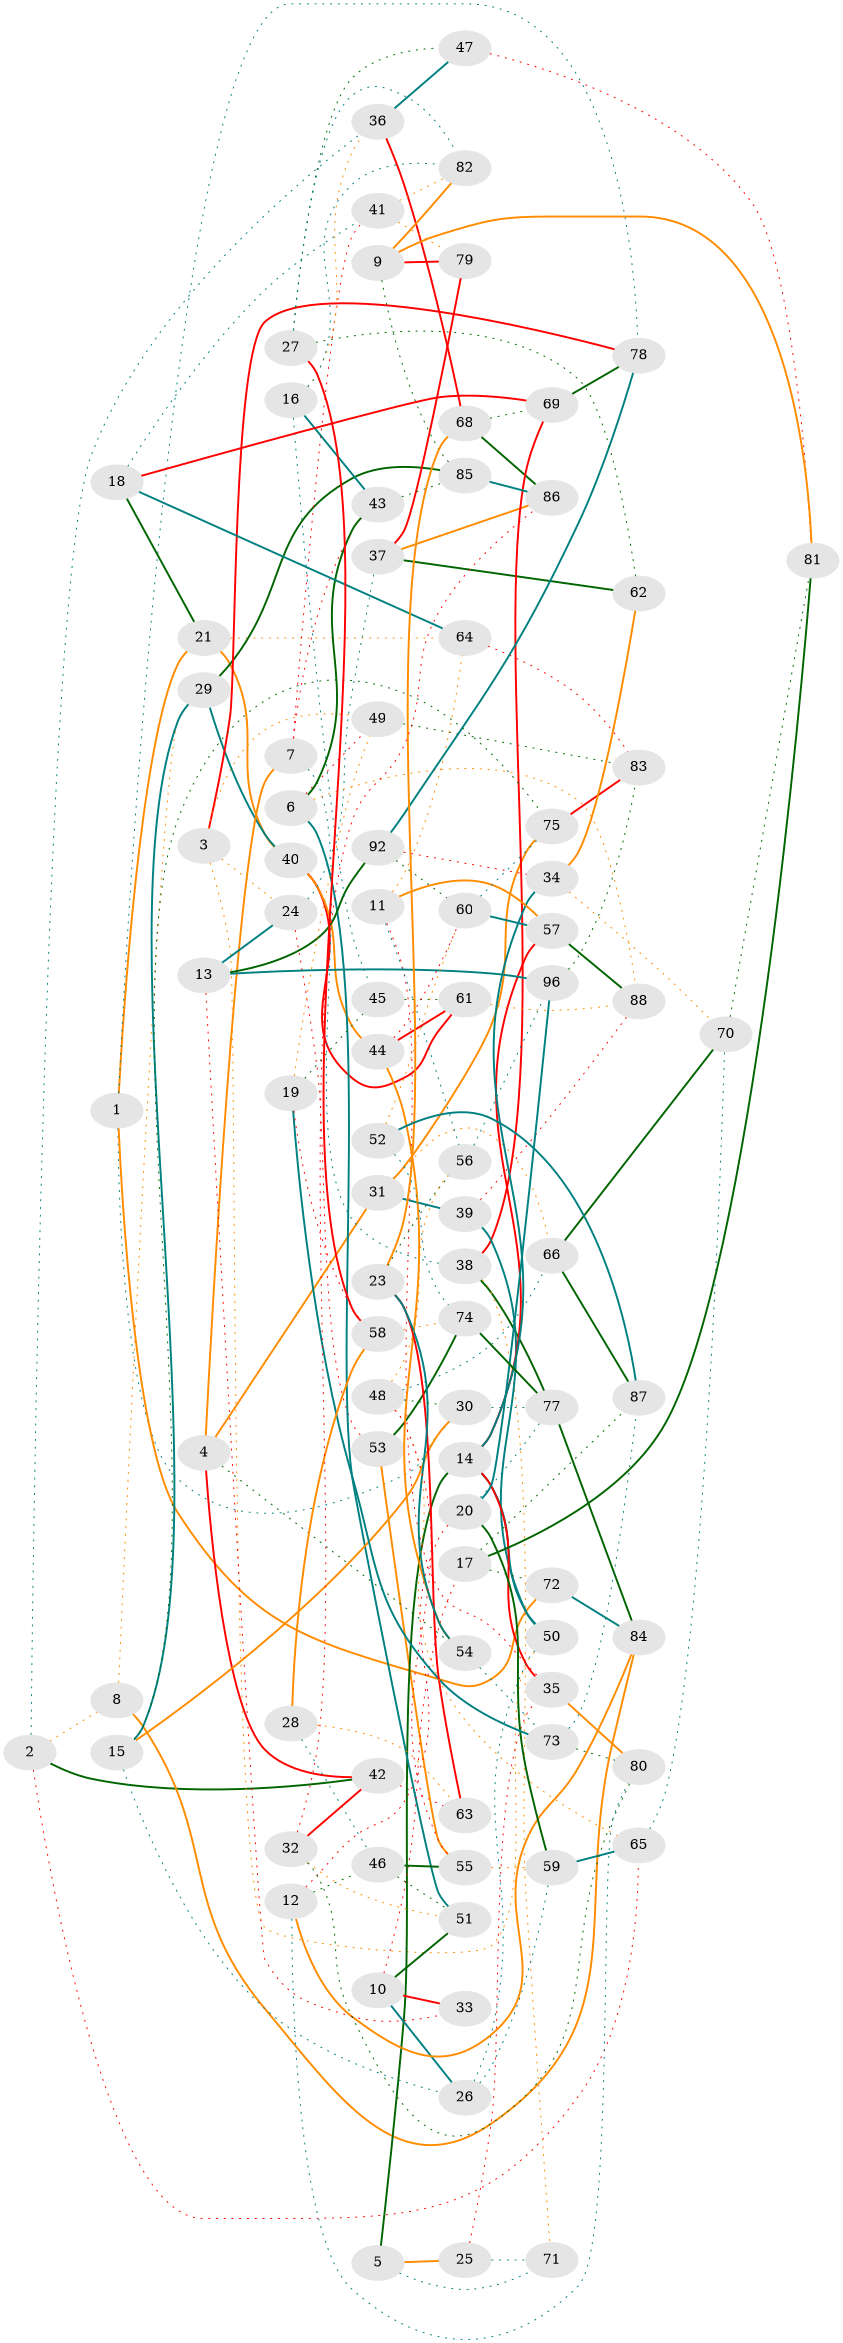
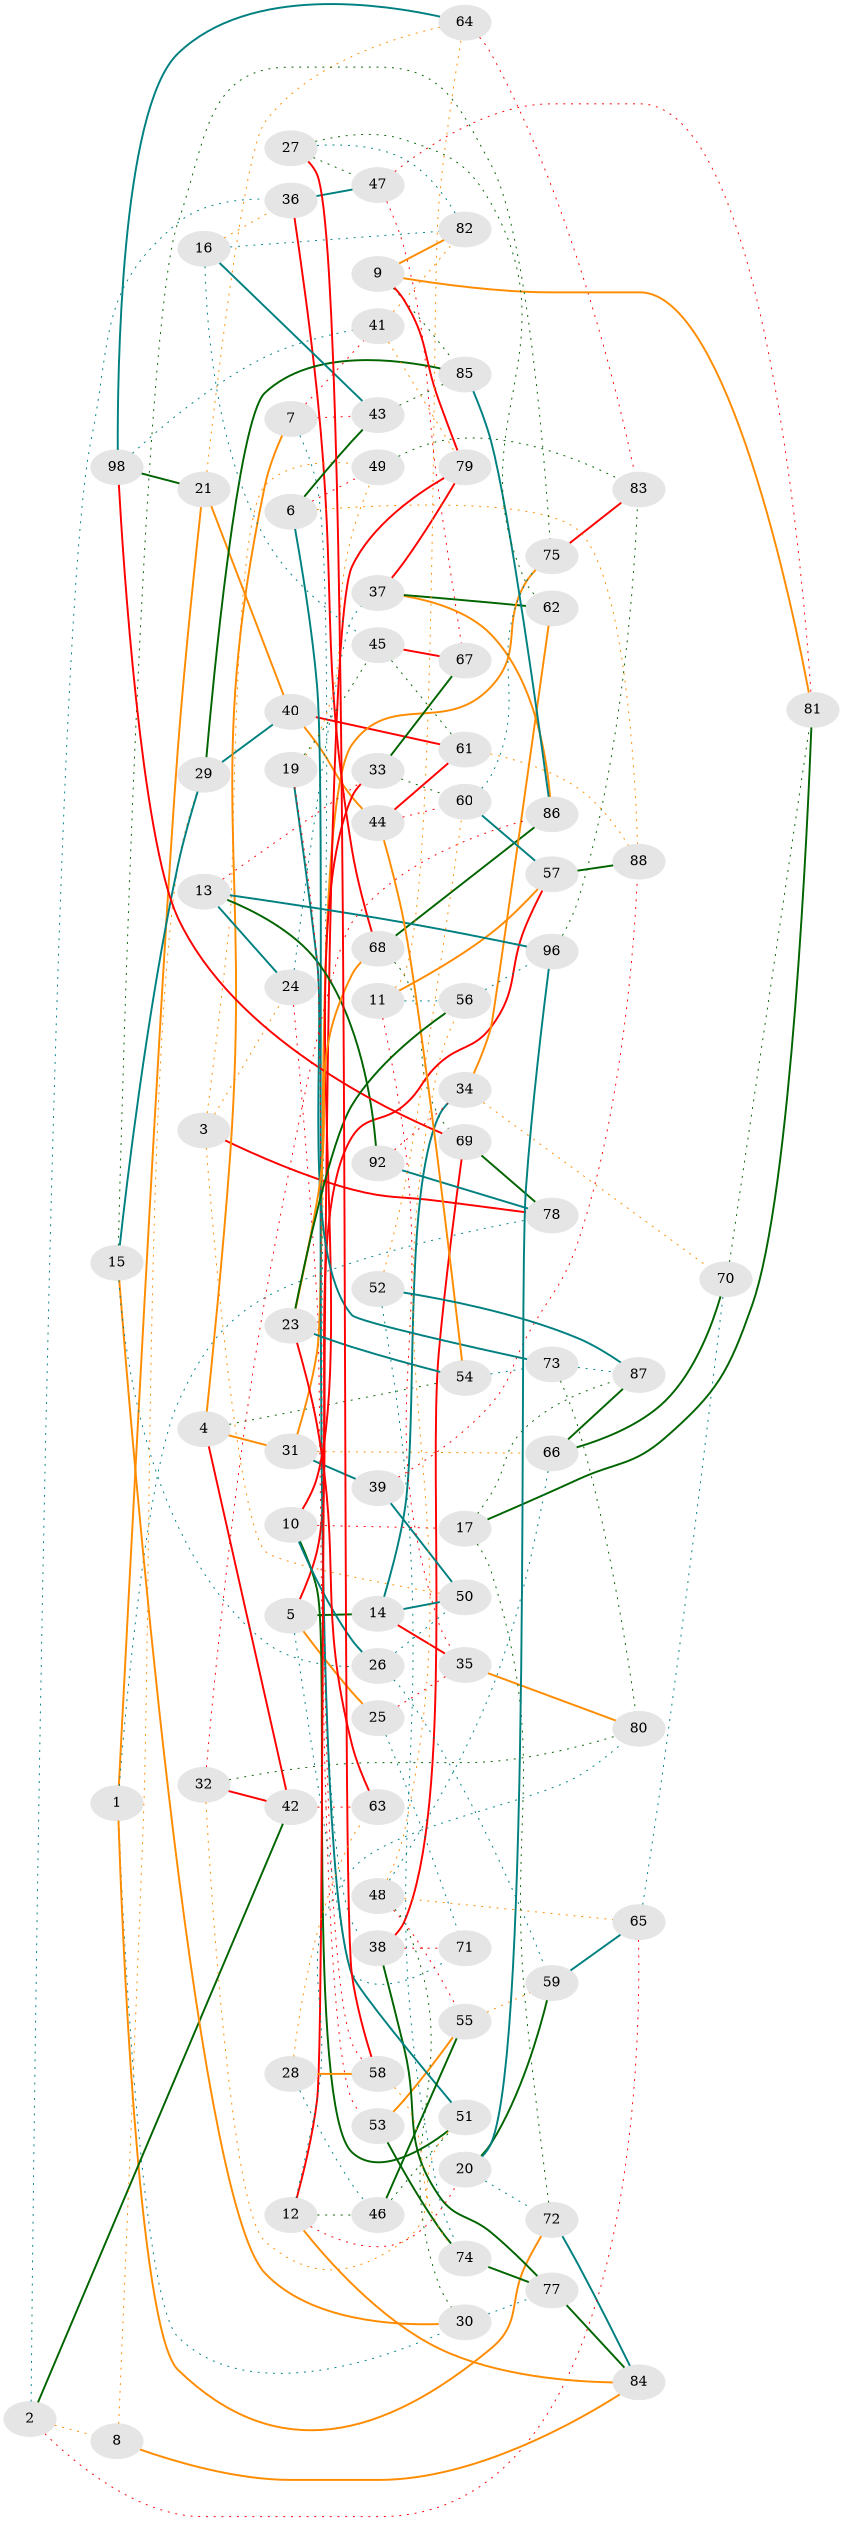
node "18": label "18" -> "98"
node "67": added
edge "92" -- "60": now "33" -- "60"
edge "57" -- "14": now "57" -- "5"
edge "56" -- "23": style dotted -> bold
edge "79" -- "12": added
edge "77" -- "20": now "72" -- "20"
edge "38" -- "71": color darkorange -> red
